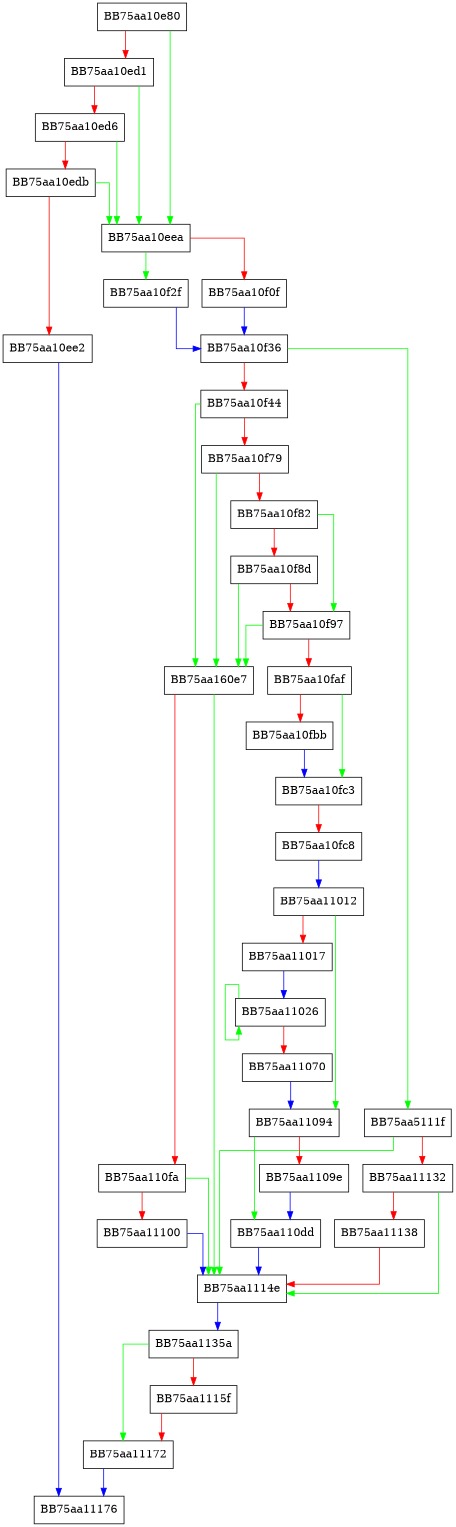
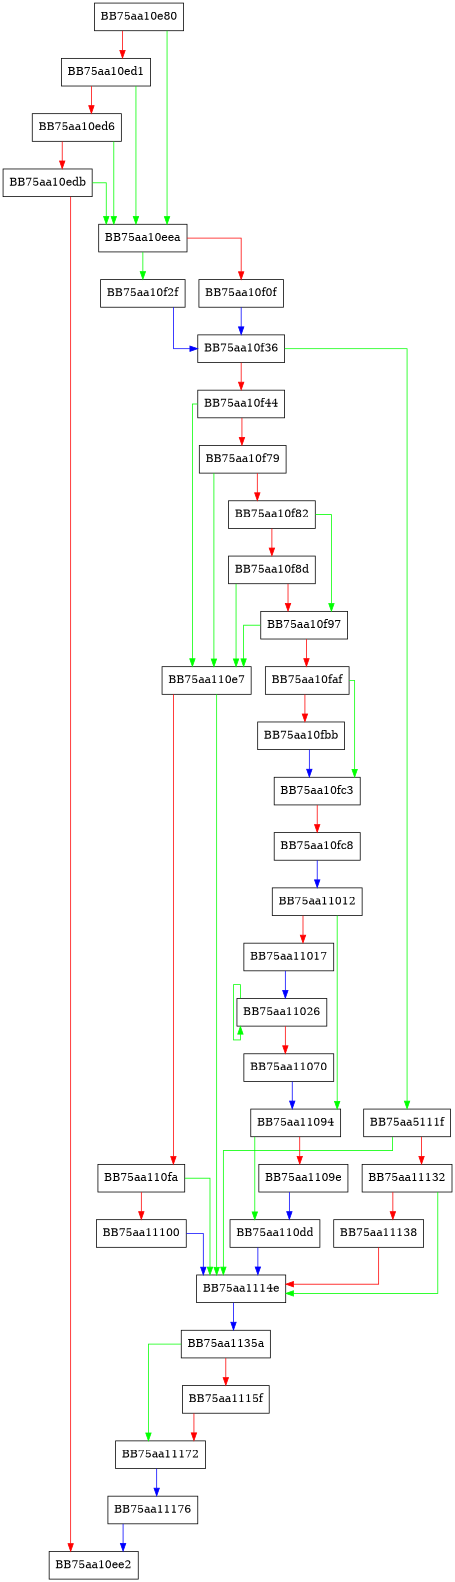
node "BB75aa160e7": label "BB75aa160e7" -> "BB75aa110e7"
edge "BB75aa10ee2" -> "BB75aa11176": reversed
